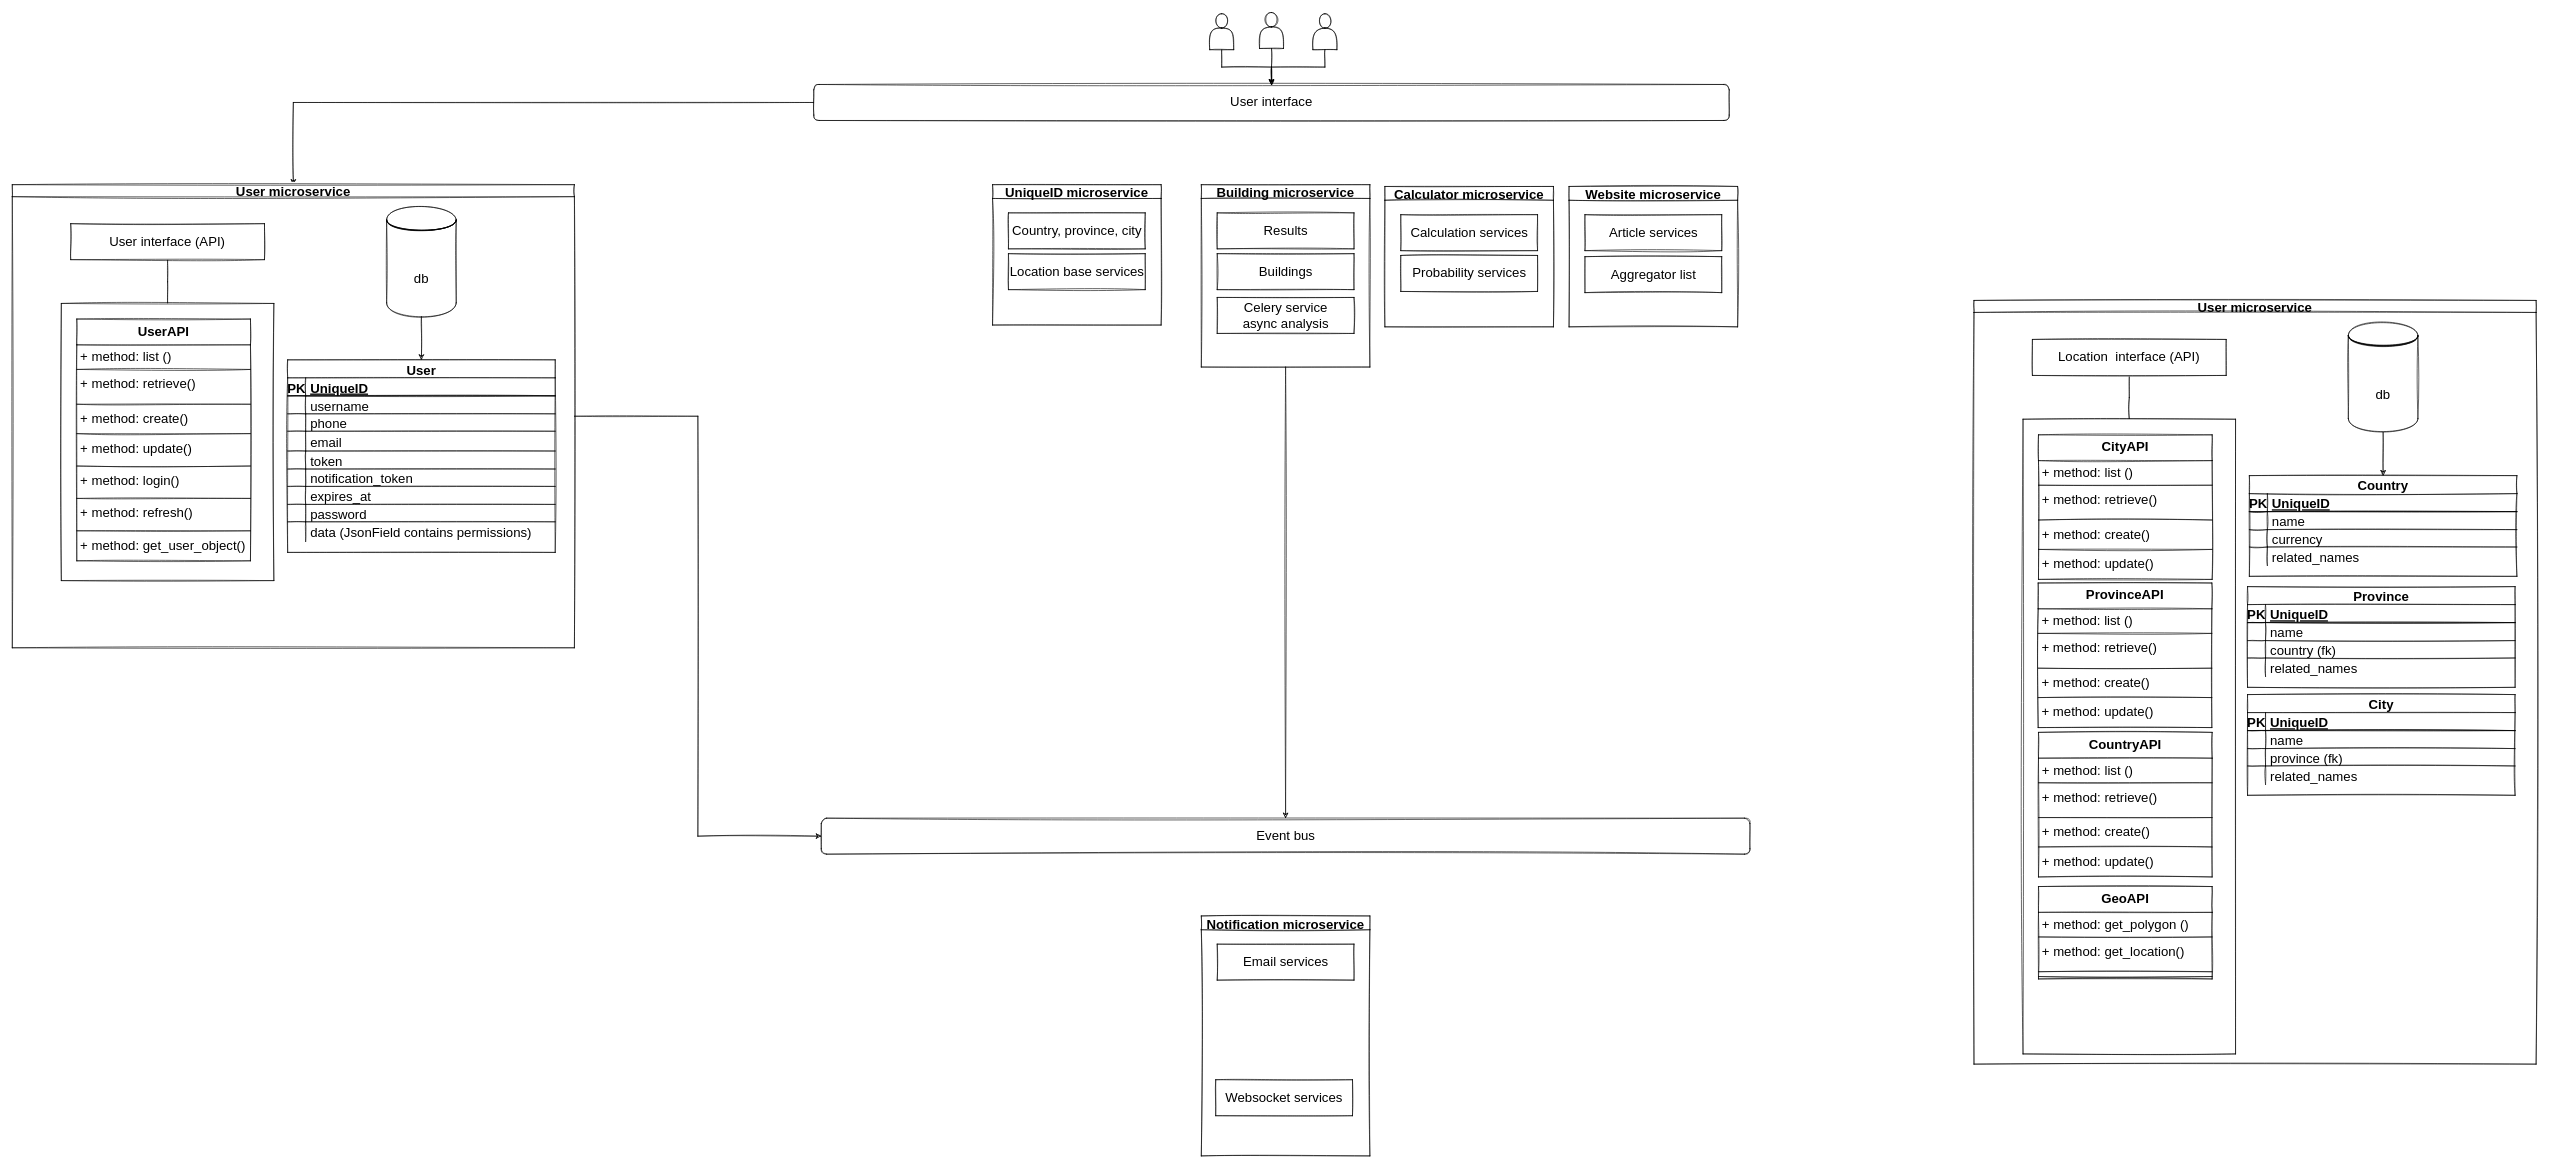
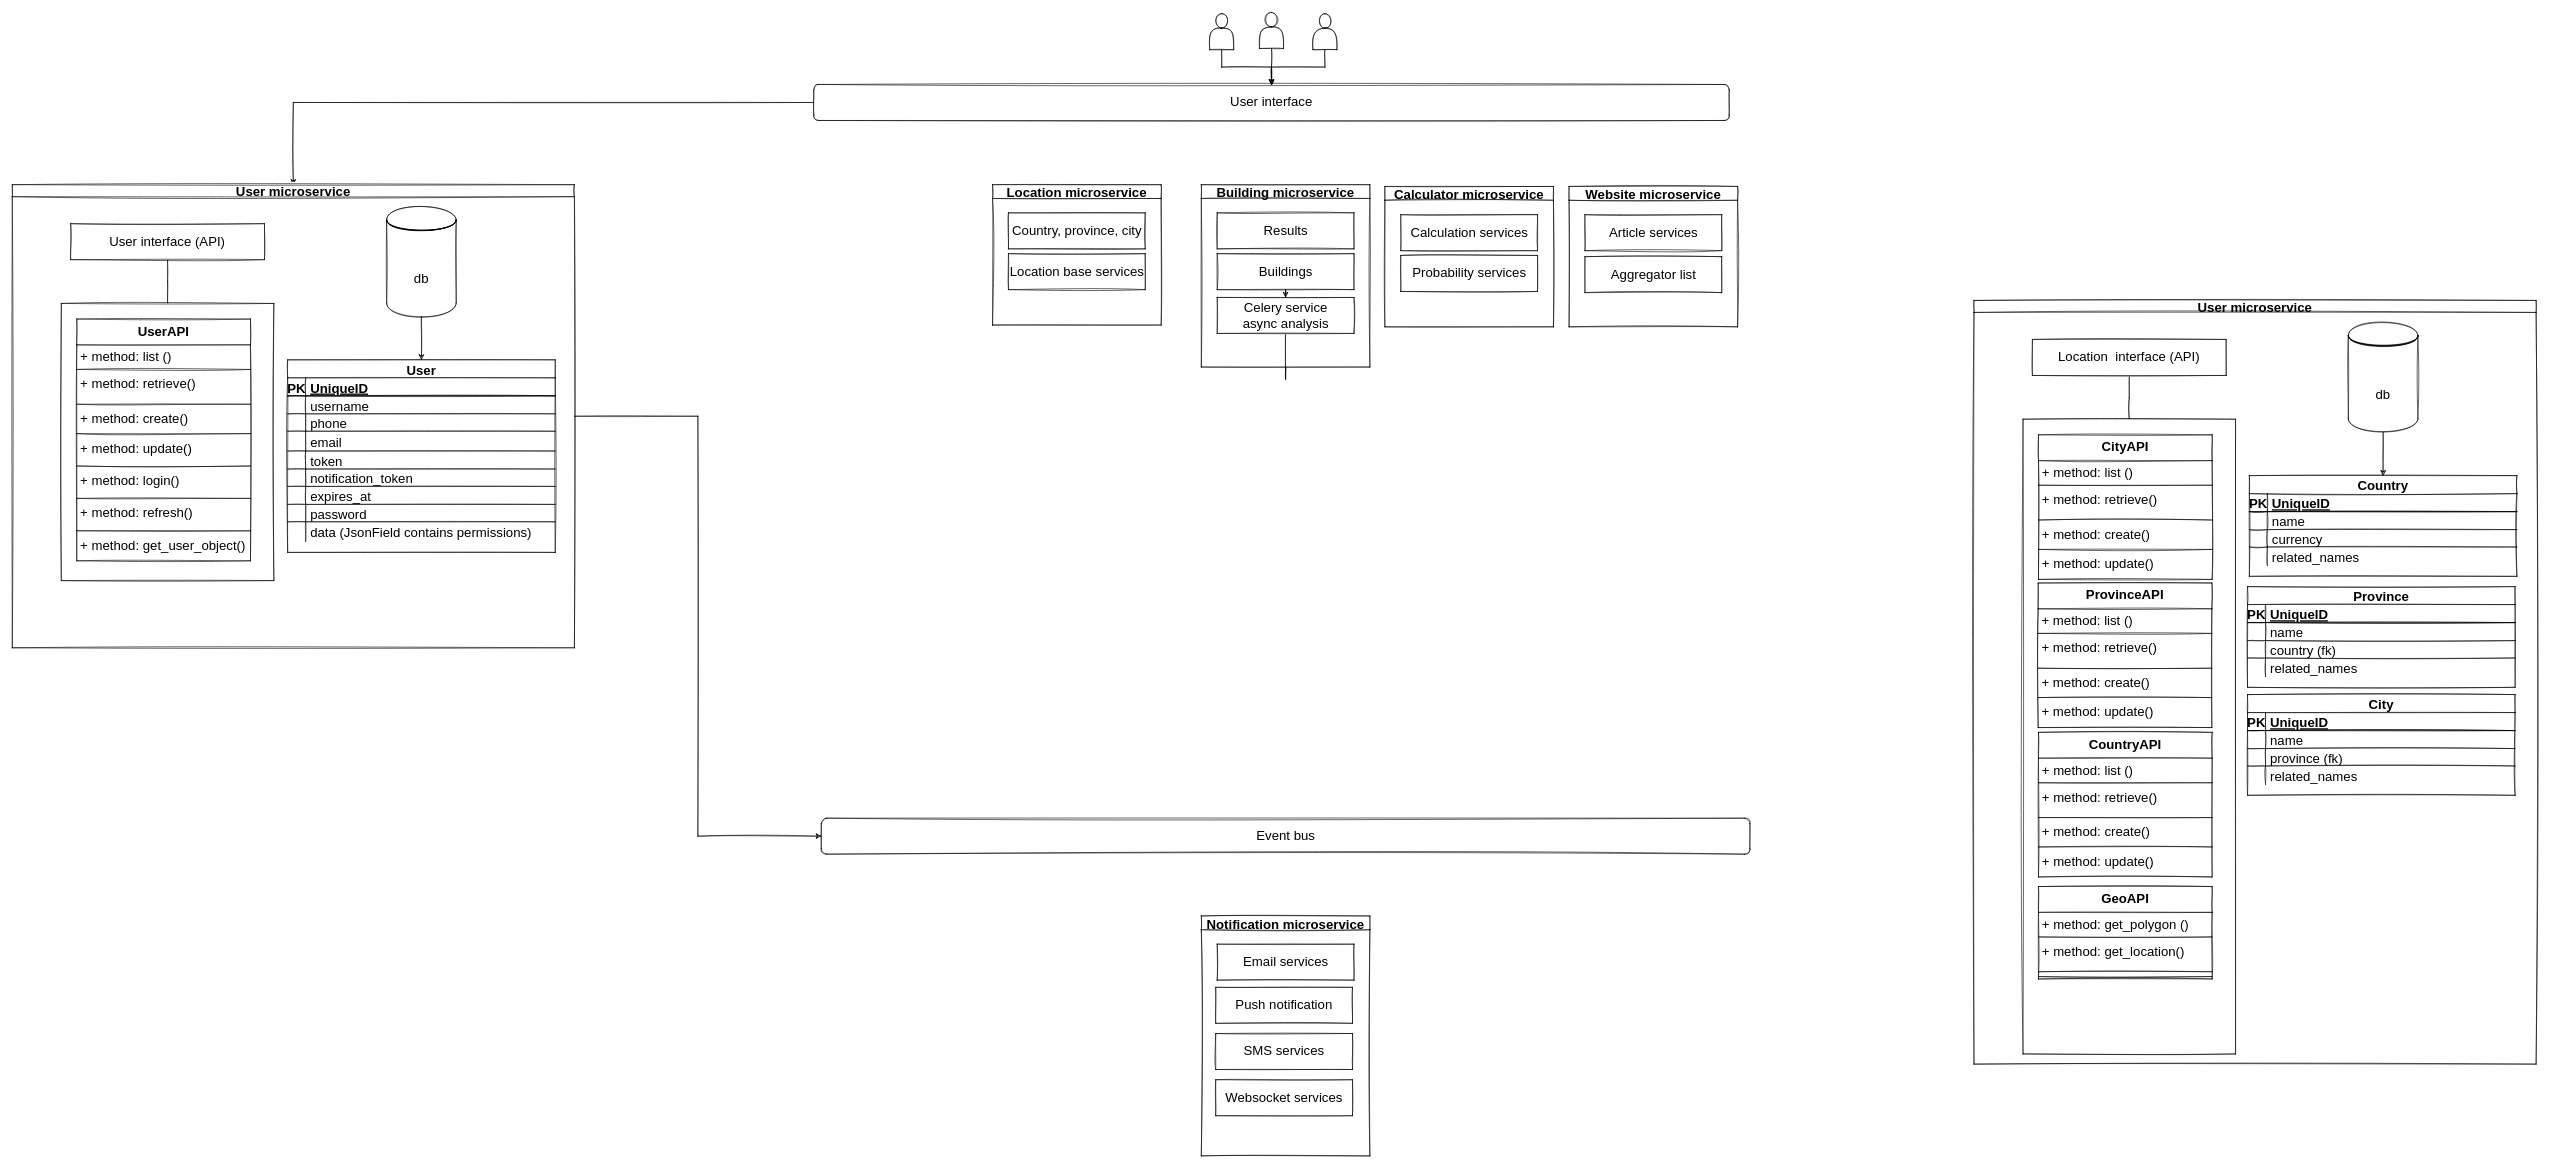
node "UniqueID microservice": label "UniqueID microservice" -> "Location microservice"
edge "Building microservice" -> "Event bus": now "Building microservice" -> "Celery service async analysis"
node "Push notification": added
node "SMS services": added
